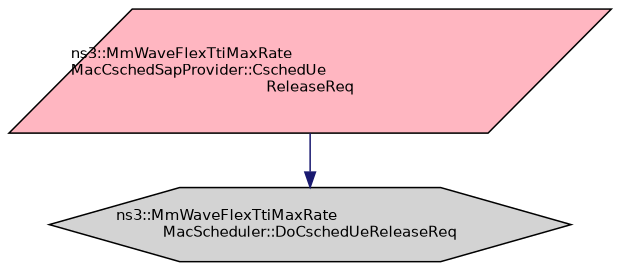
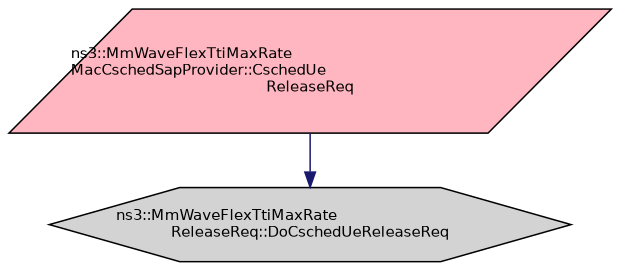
node "ns3::MmWaveFlexTtiMaxRate MacScheduler::DoCschedUeReleaseReq": label "ns3::MmWaveFlexTtiMaxRate MacScheduler::DoCschedUeReleaseReq" -> "ns3::MmWaveFlexTtiMaxRate ReleaseReq::DoCschedUeReleaseReq"
